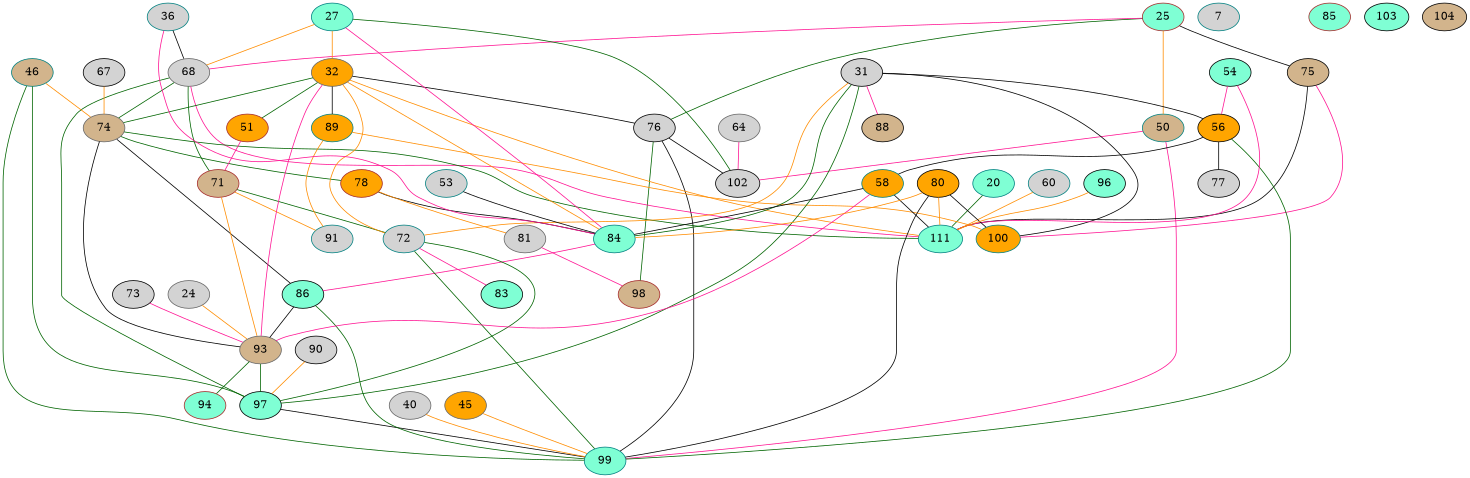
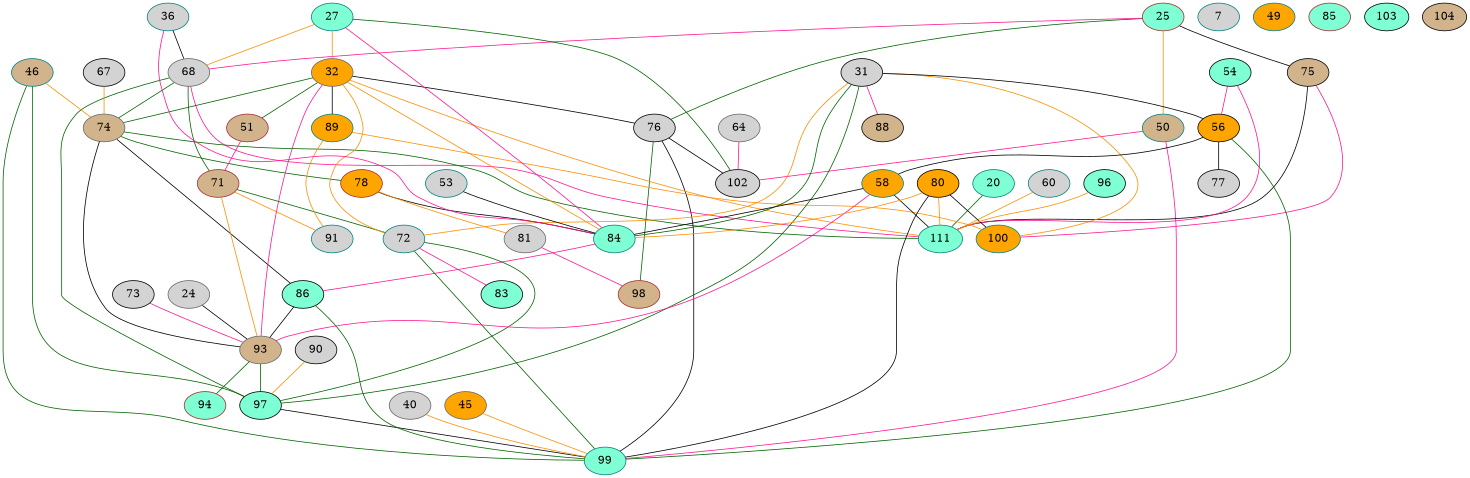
node "49": added
edge "31" -- "100": color black -> darkorange
node "51": fillcolor orange -> tan
edge "24" -- "93": color darkorange -> black
